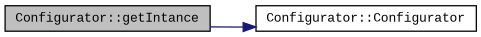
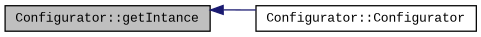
edge "Configurator::getIntance" -> "Configurator::Configurator": reversed
